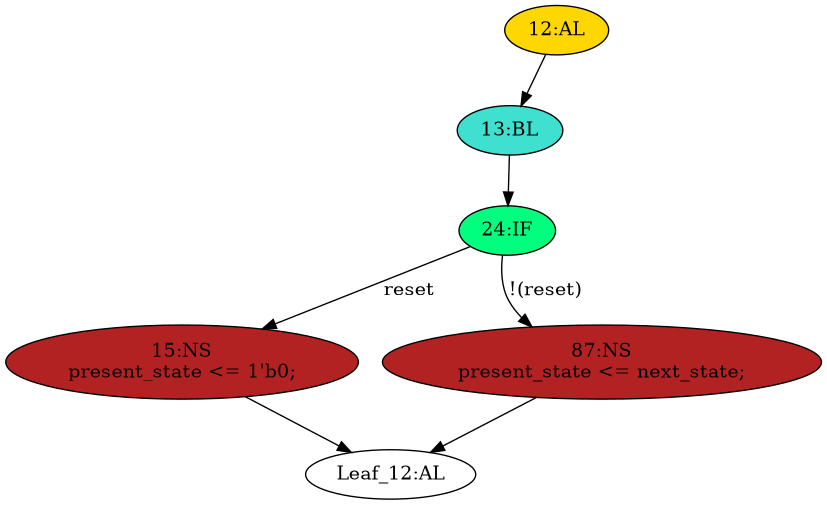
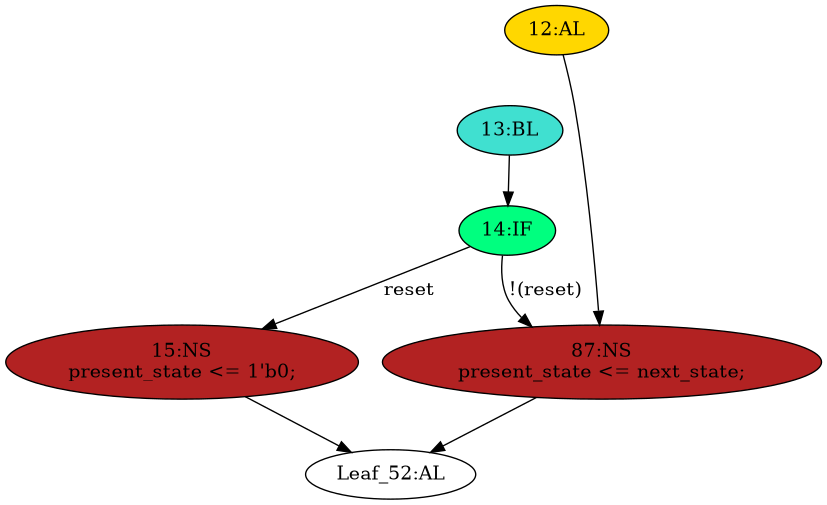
edge "12:AL" -> "13:BL": now "12:AL" -> "87:NS present_state <= next_state;"
node "24:IF": label "24:IF" -> "14:IF"
node "Leaf_12:AL": label "Leaf_12:AL" -> "Leaf_52:AL"
